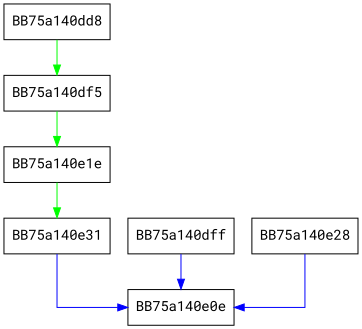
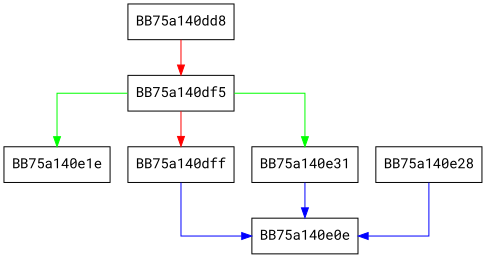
edge "BB75a140dd8" -> "BB75a140df5": color green -> red
edge "BB75a140df5" -> "BB75a140dff": added
edge "BB75a140e1e" -> "BB75a140e31": now "BB75a140df5" -> "BB75a140e31"
